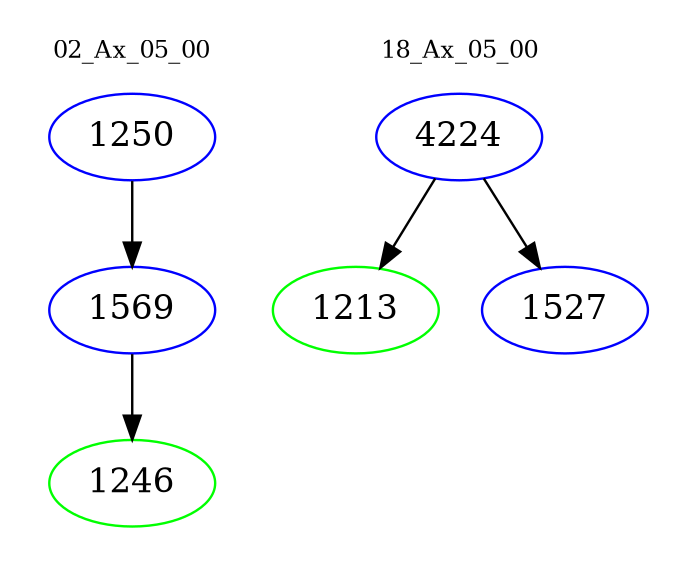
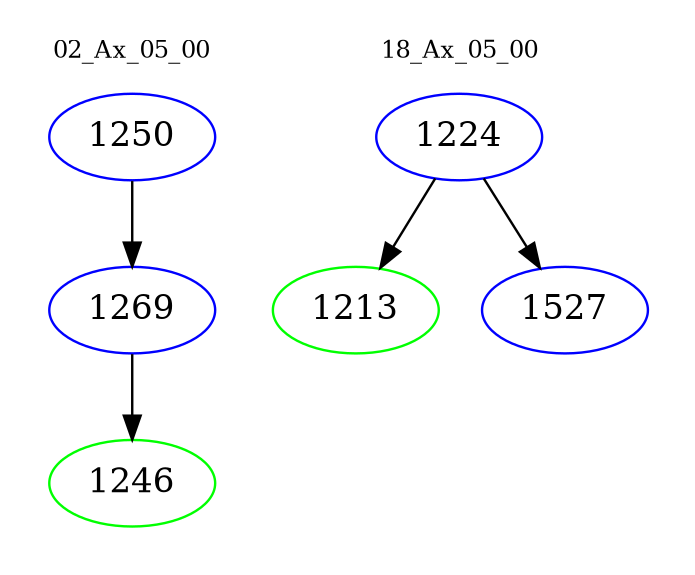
node "4224": label "4224" -> "1224"
node "1569": label "1569" -> "1269"
